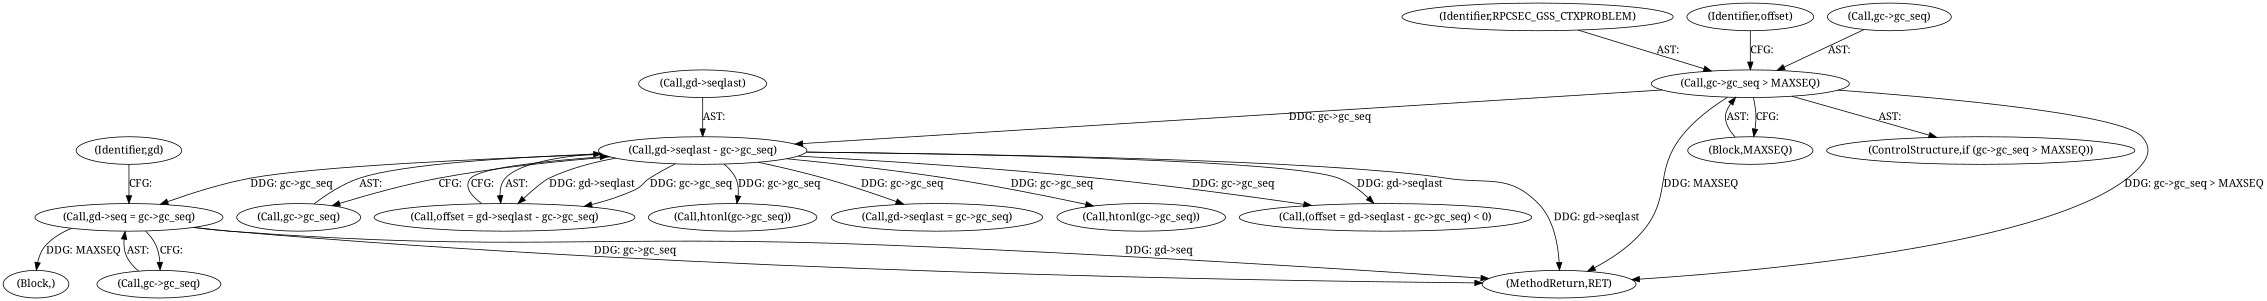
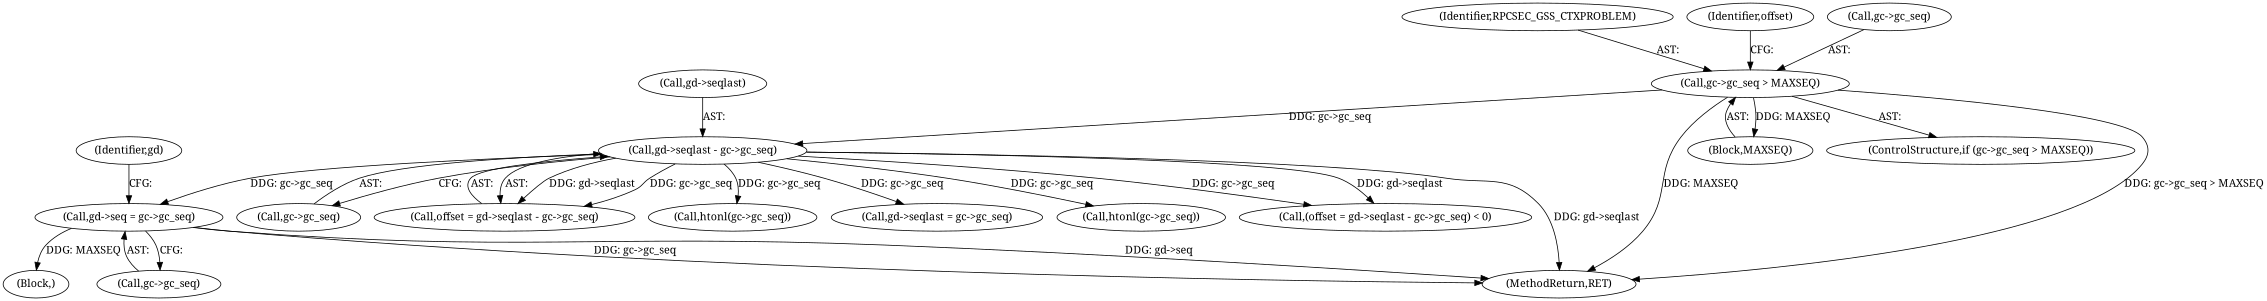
edge "(Call,gc->gc_seq > MAXSEQ)" -> "(Block,MAXSEQ)": label "CFG: " -> "DDG: MAXSEQ"
edge "(Call,offset = gd->seqlast - gc->gc_seq)" -> "(Call,gd->seqlast - gc->gc_seq)": label "CFG: " -> "AST: "
